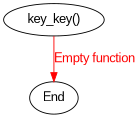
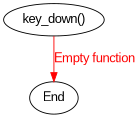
node "key_key()": label "key_key()" -> "key_down()"
